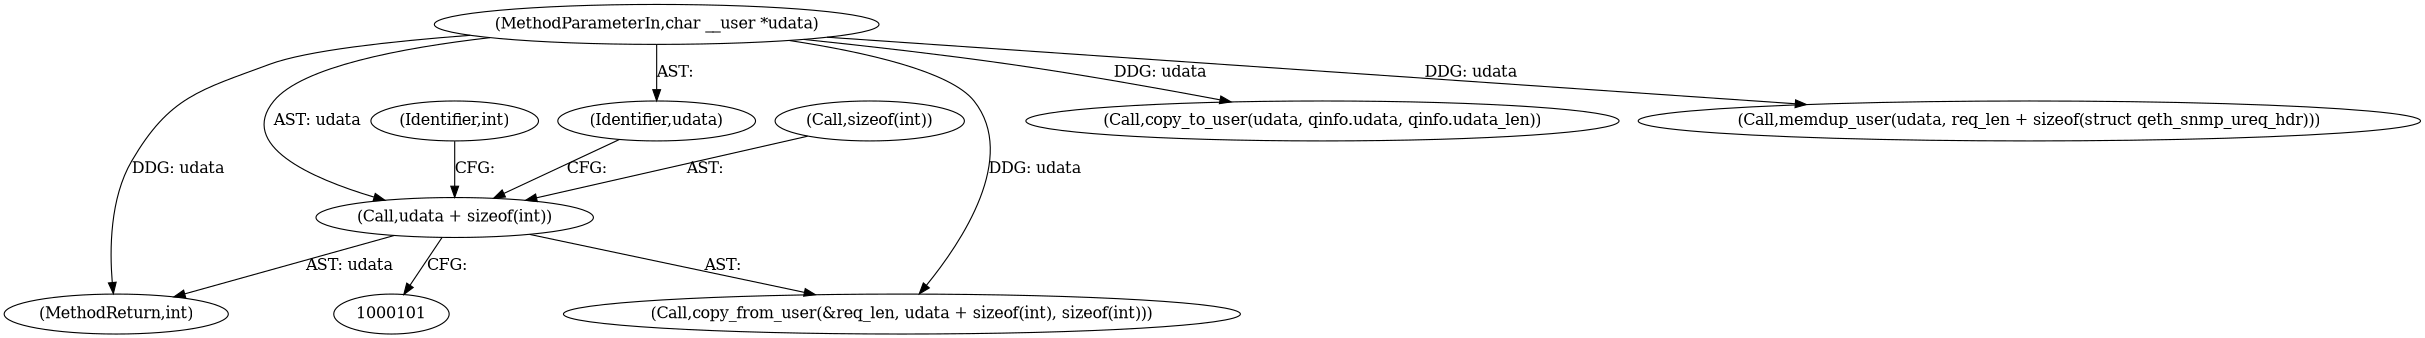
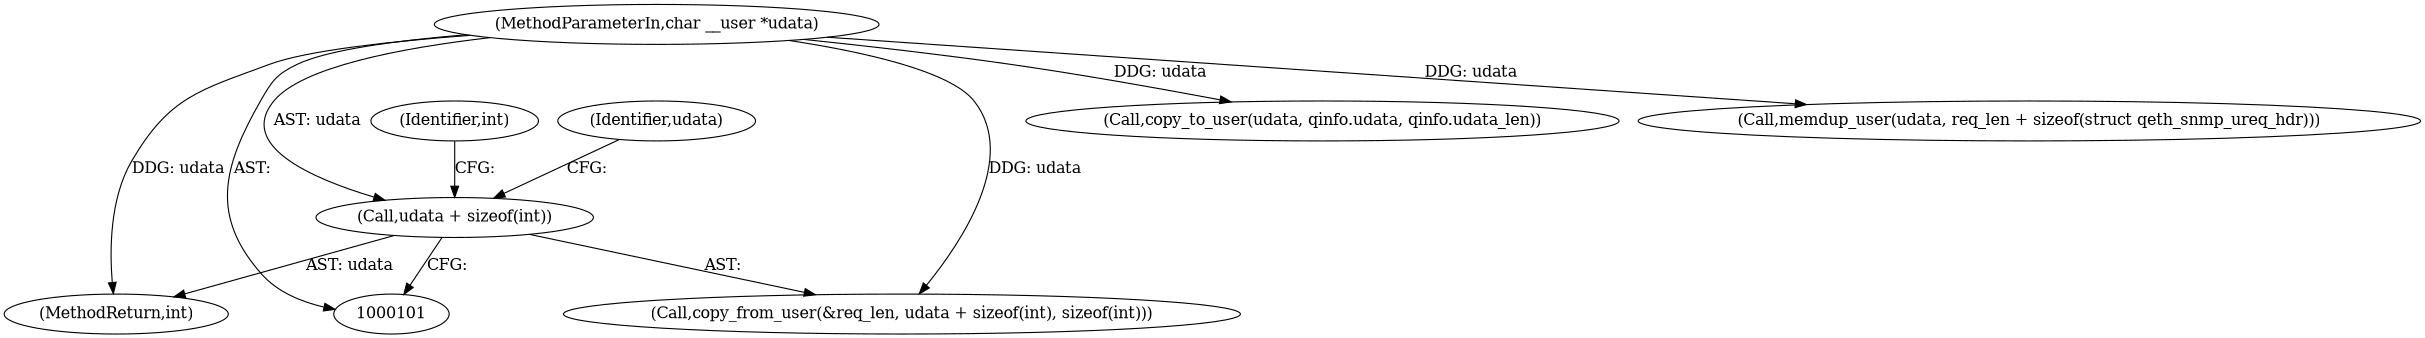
edge "(MethodParameterIn,char __user *udata)" -> "(Identifier,udata)": now "(MethodParameterIn,char __user *udata)" -> "1000101"
node "(Call,sizeof(int))": removed
